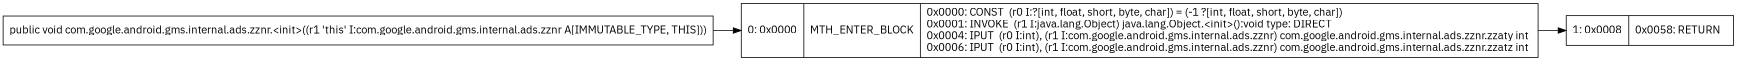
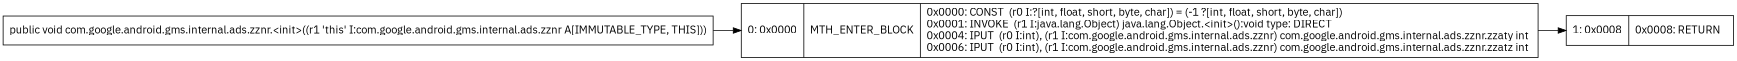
node "1: 0x0008": text "0x0058: RETURN" -> "0x0008: RETURN"
